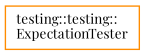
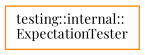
node "testing::testing:: ExpectationTester": label "testing::testing:: ExpectationTester" -> "testing::internal:: ExpectationTester"
